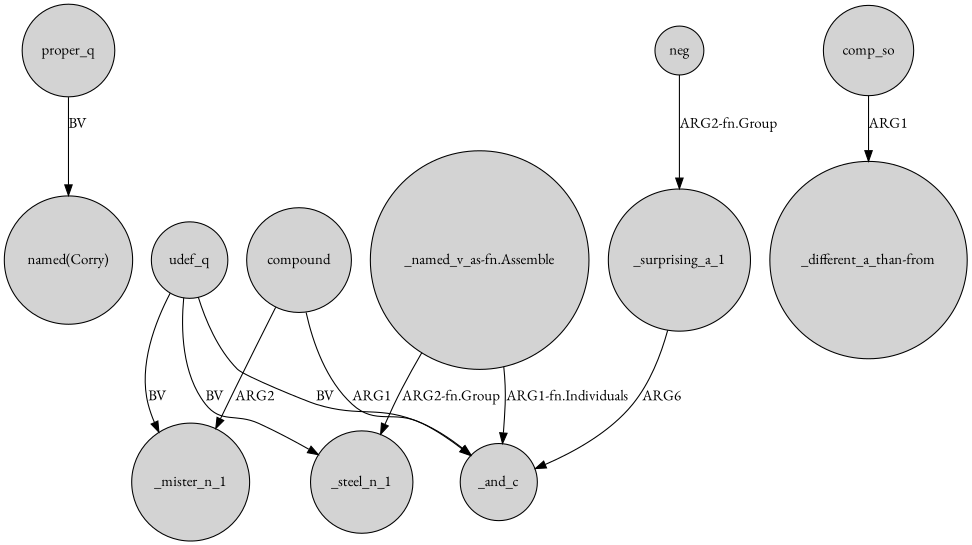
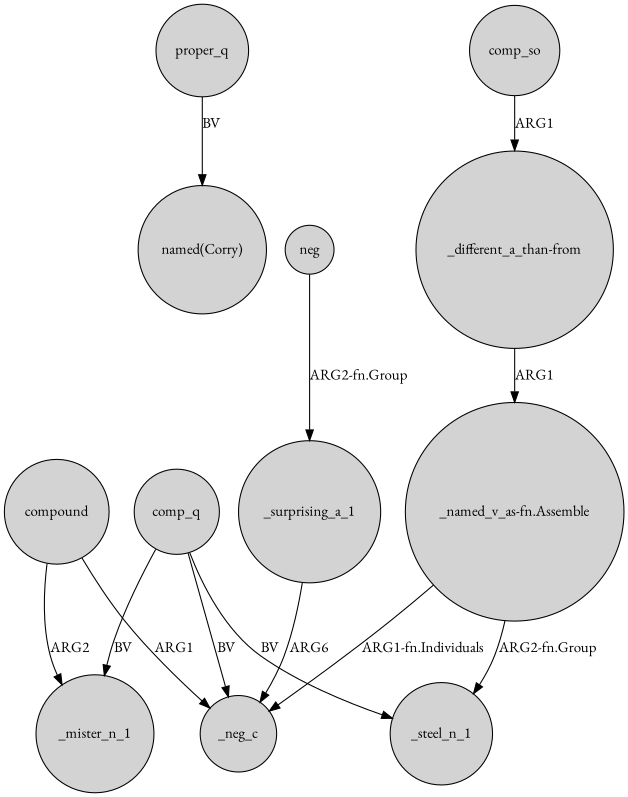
node "udef_q": label "udef_q" -> "comp_q"
edge "_different_a_than-from" -> "_named_v_as-fn.Assemble": added, label "ARG1"
node "_and_c": label "_and_c" -> "_neg_c"
